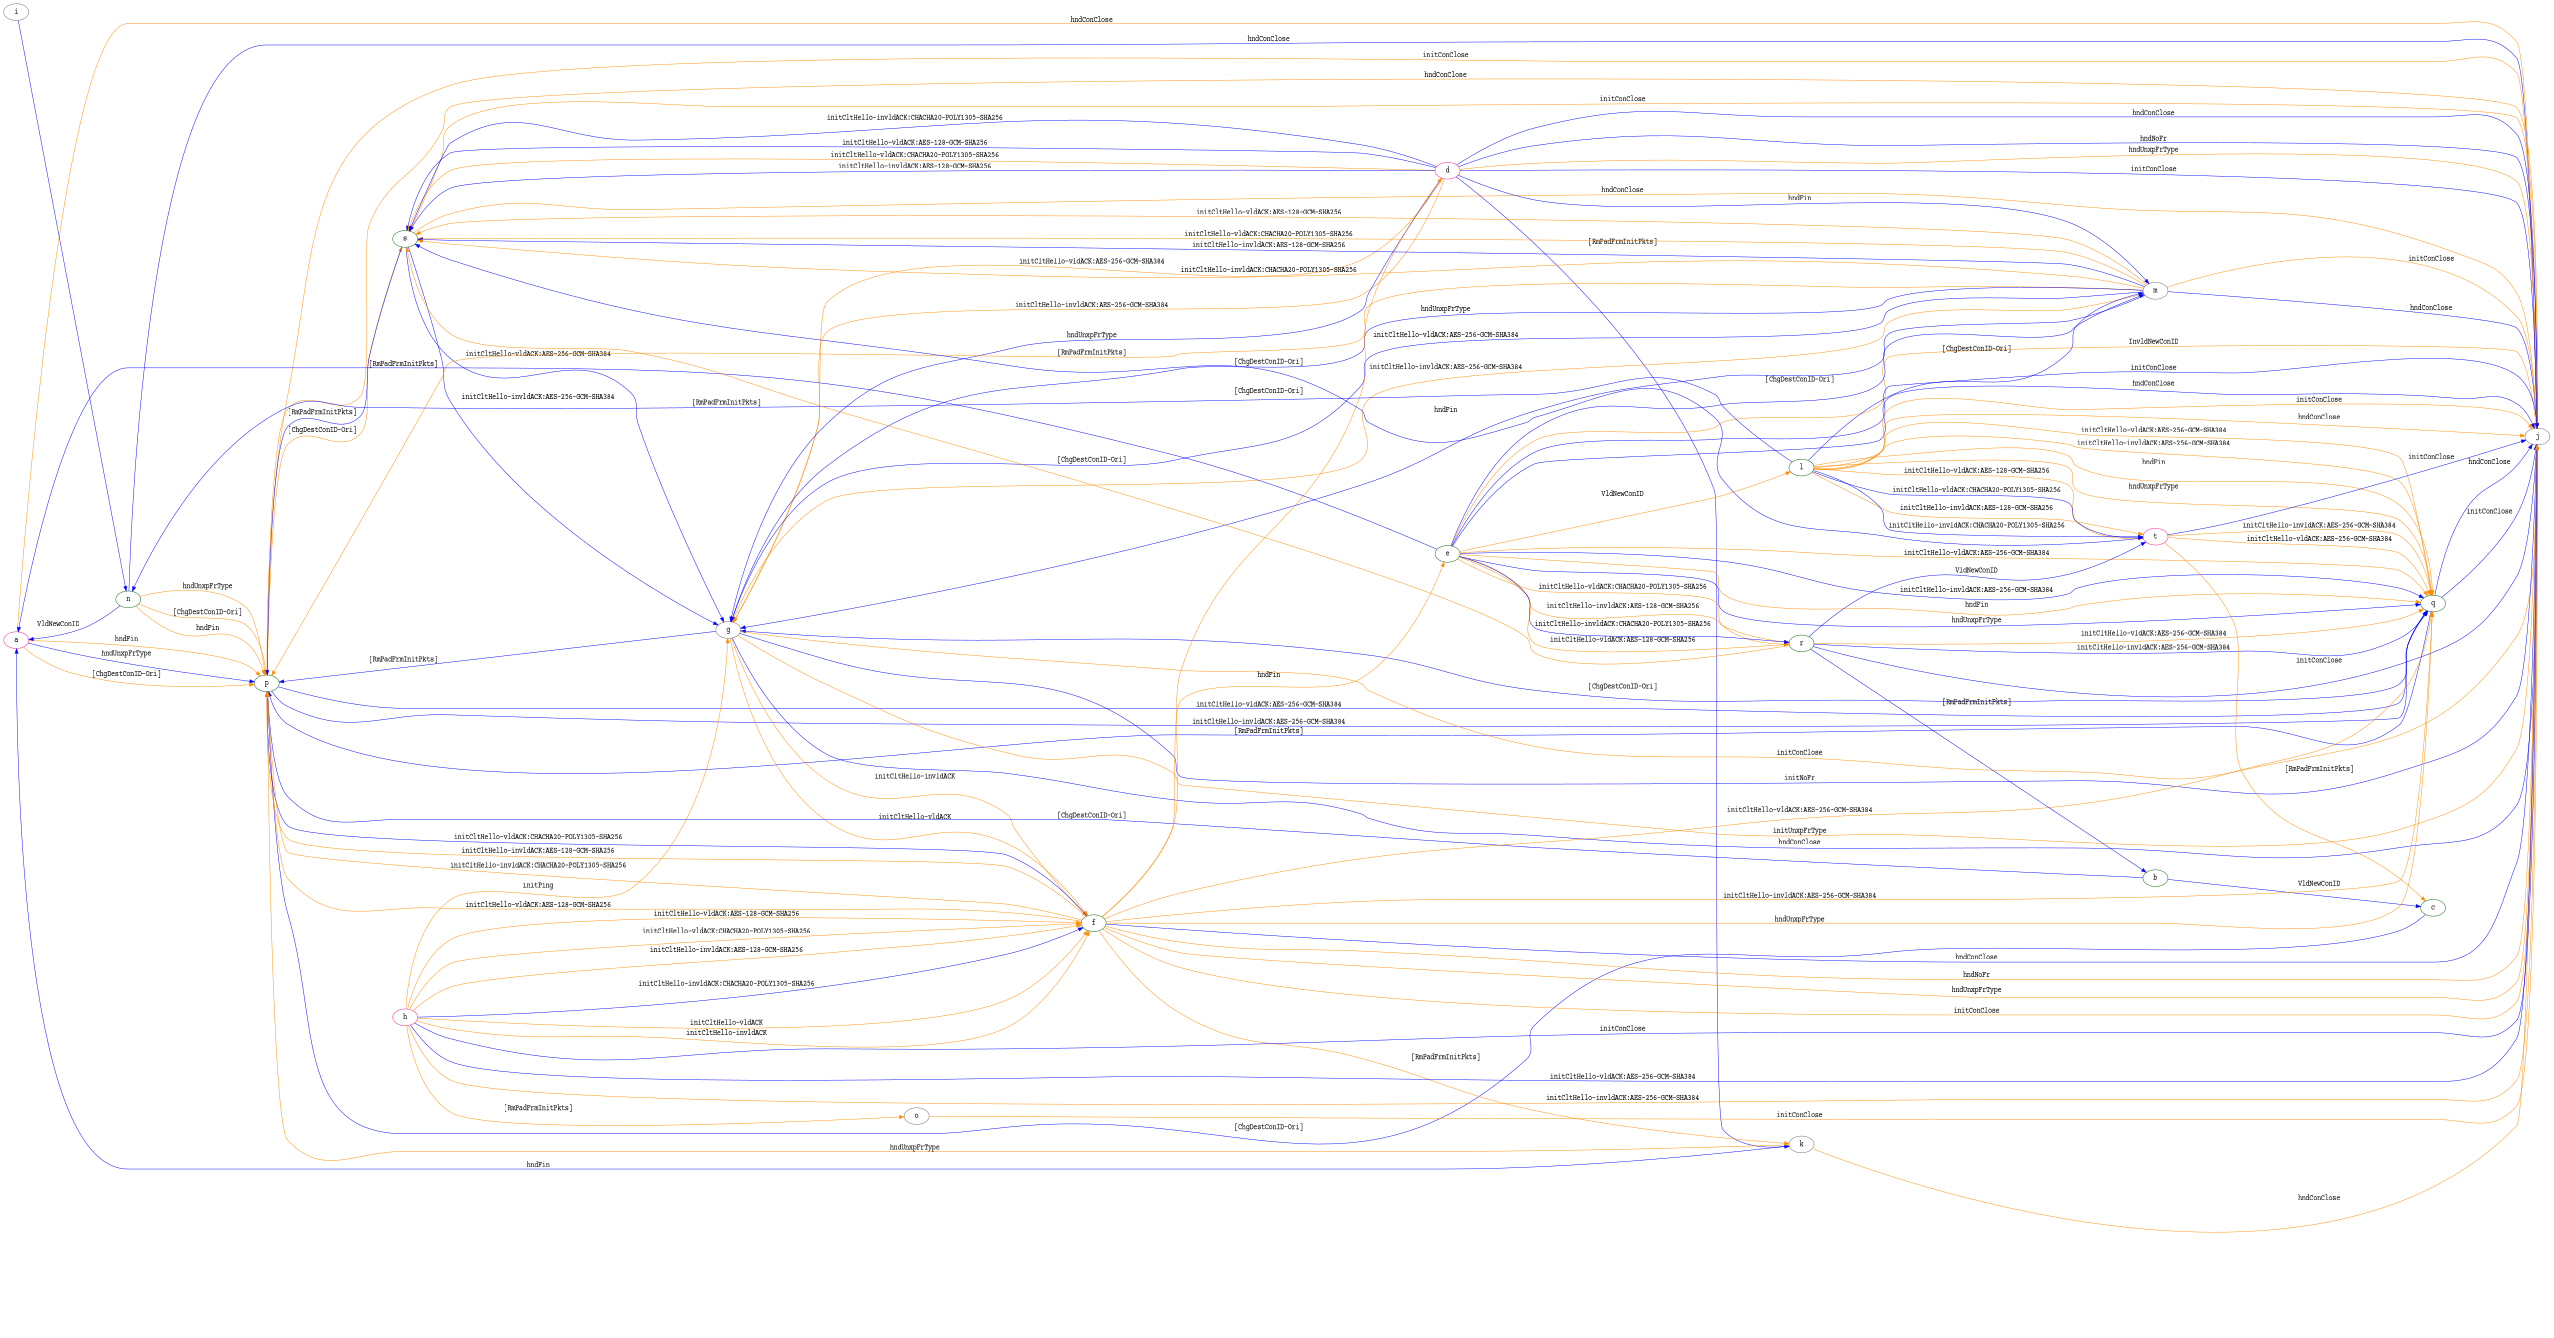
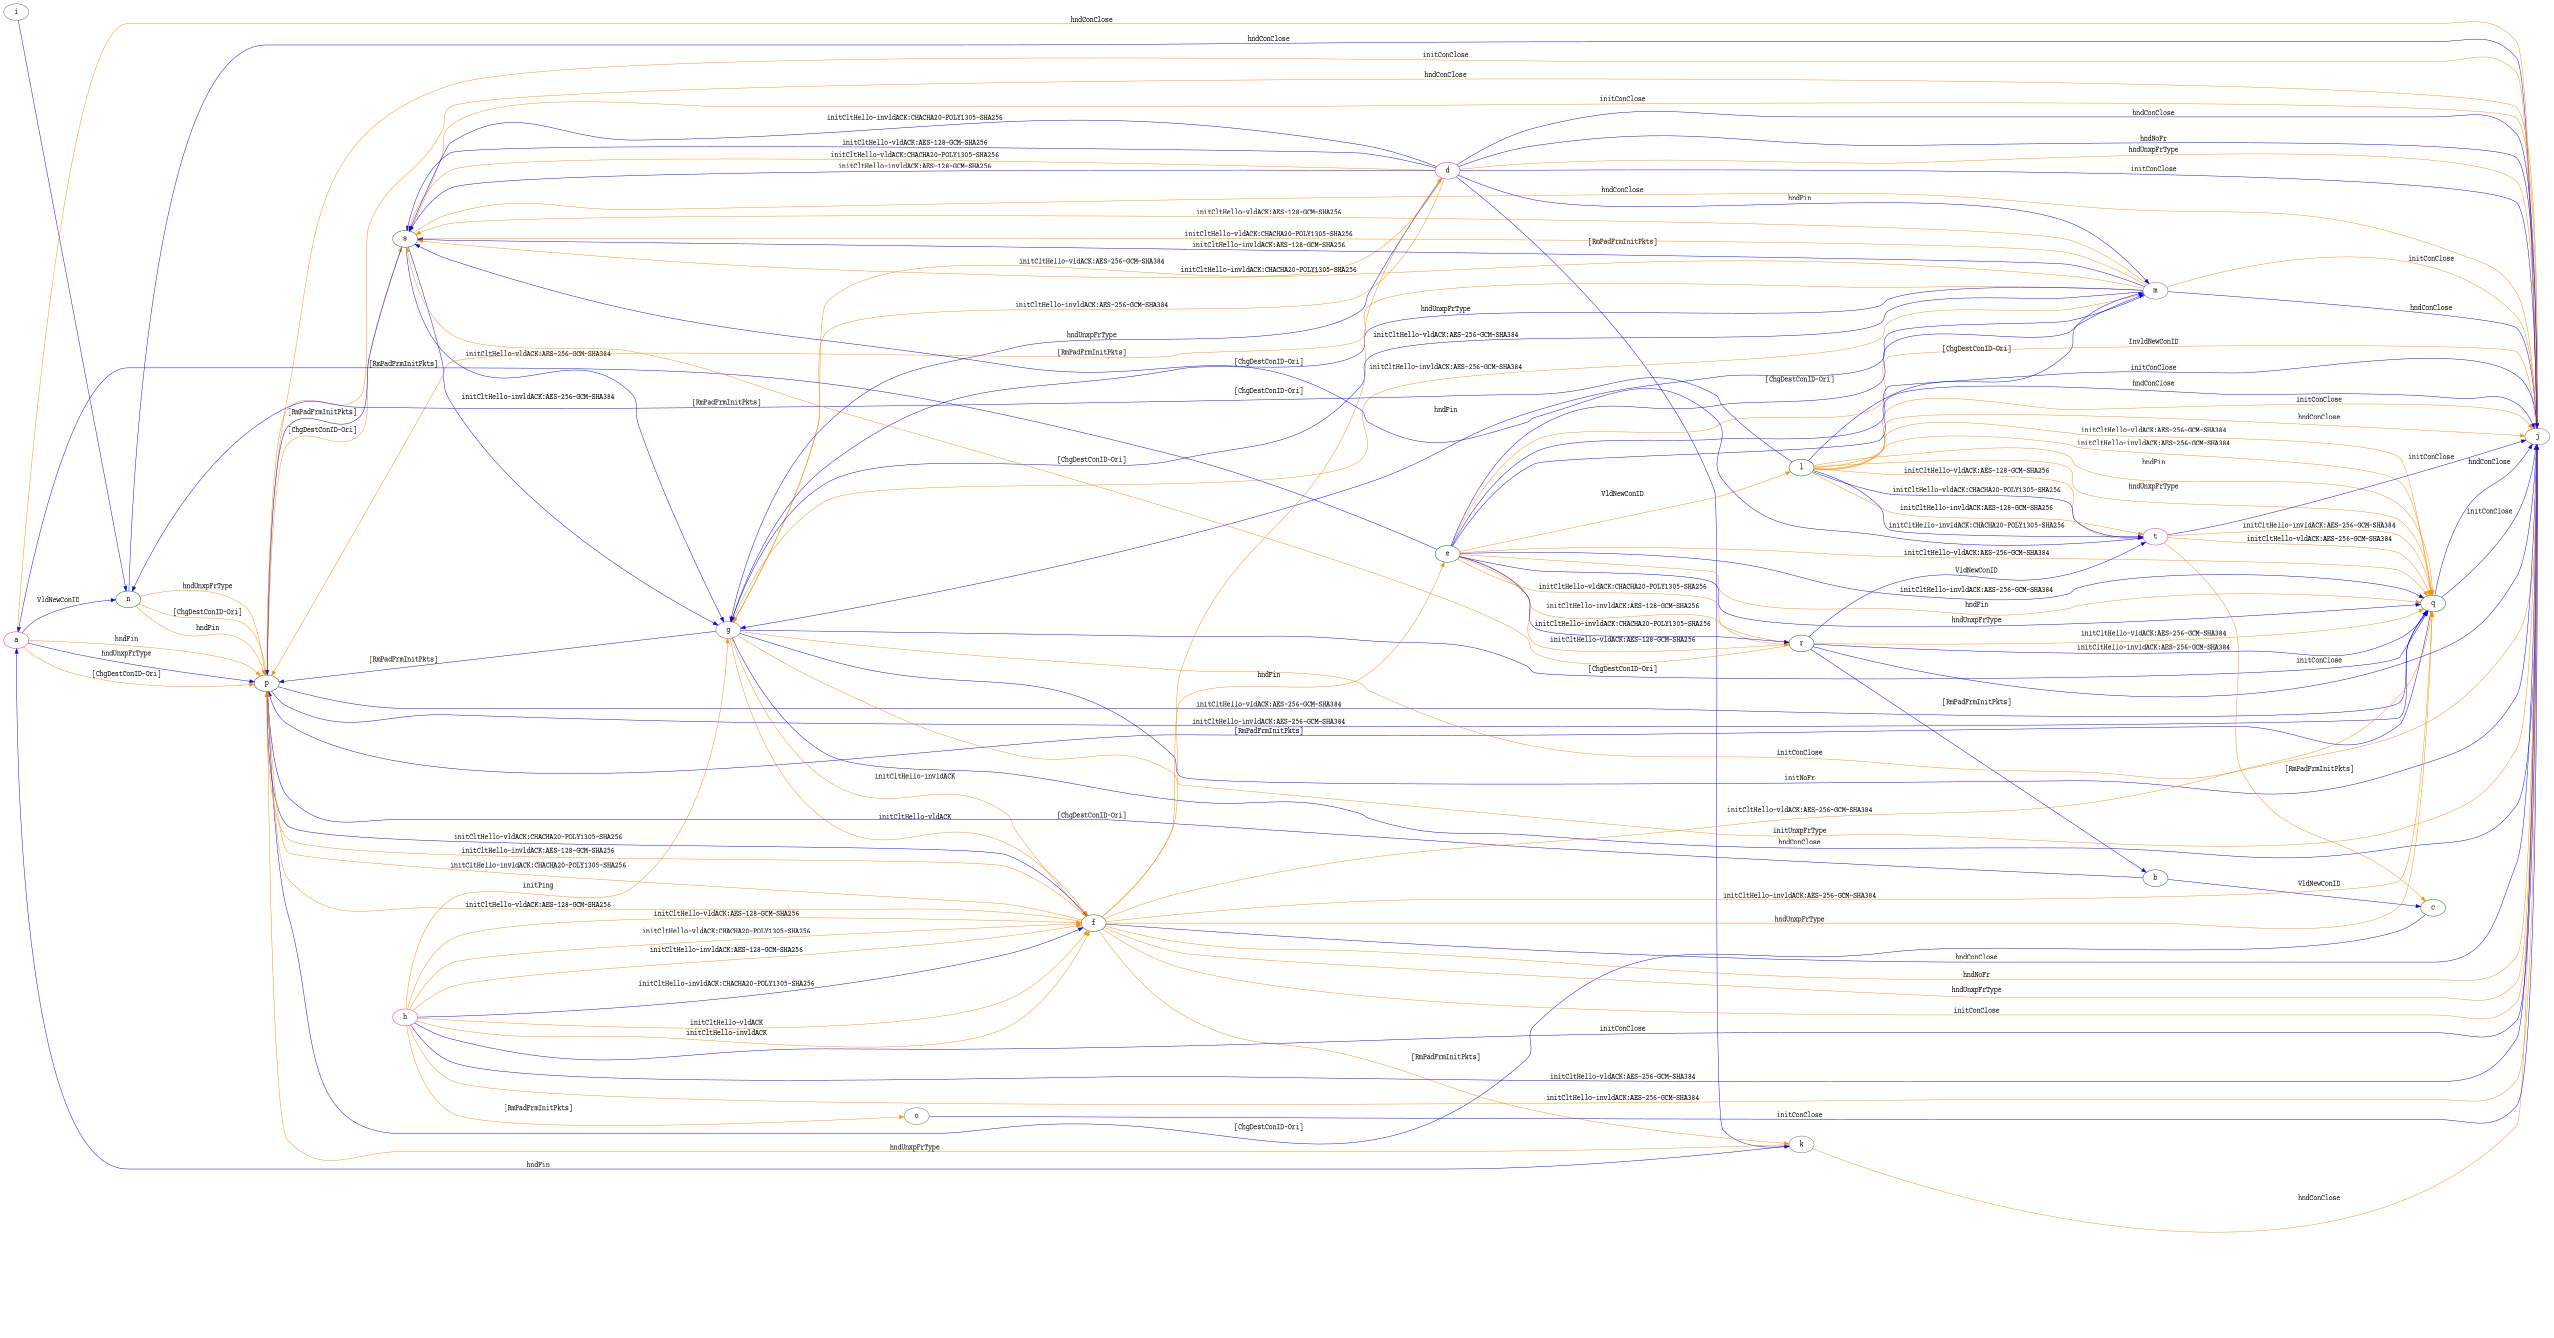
edge "n" -> "a": reversed
edge "q" -> "g": reversed
edge "o" -> "j": color darkorange -> blue
